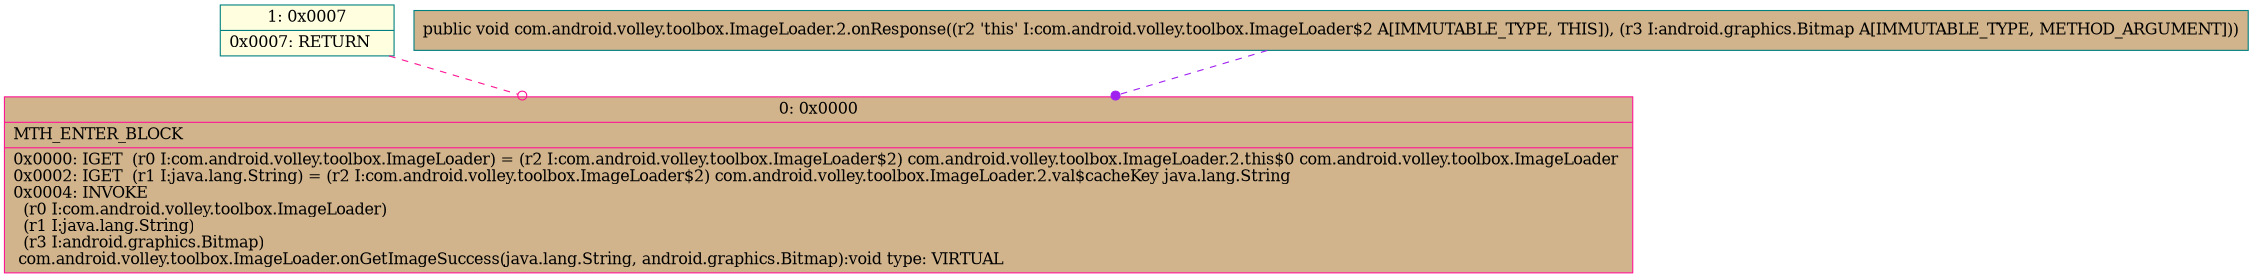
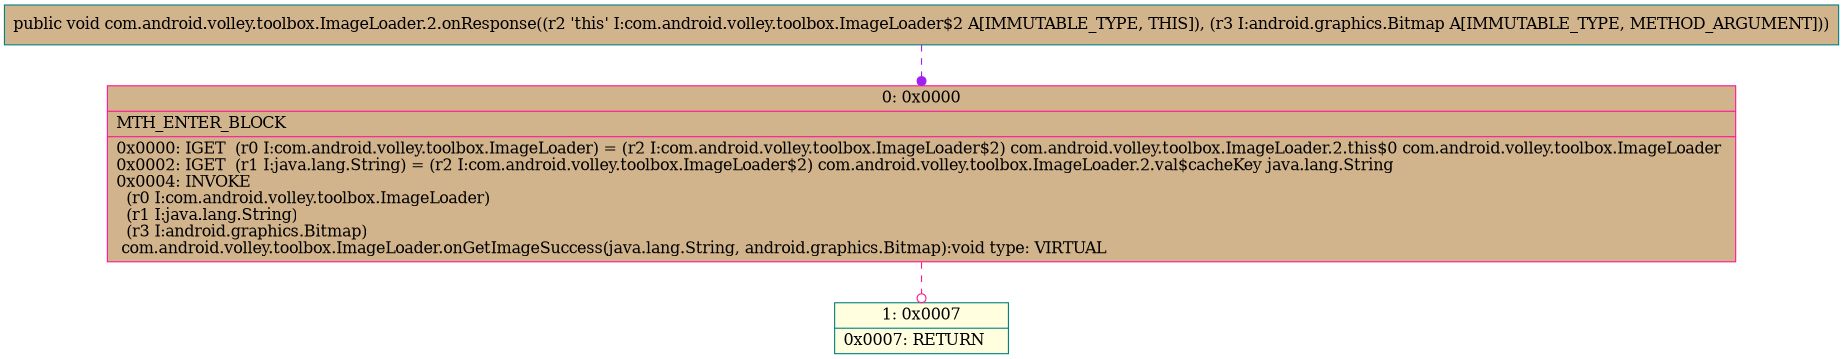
edge "1: 0x0007" -> "0: 0x0000": reversed
